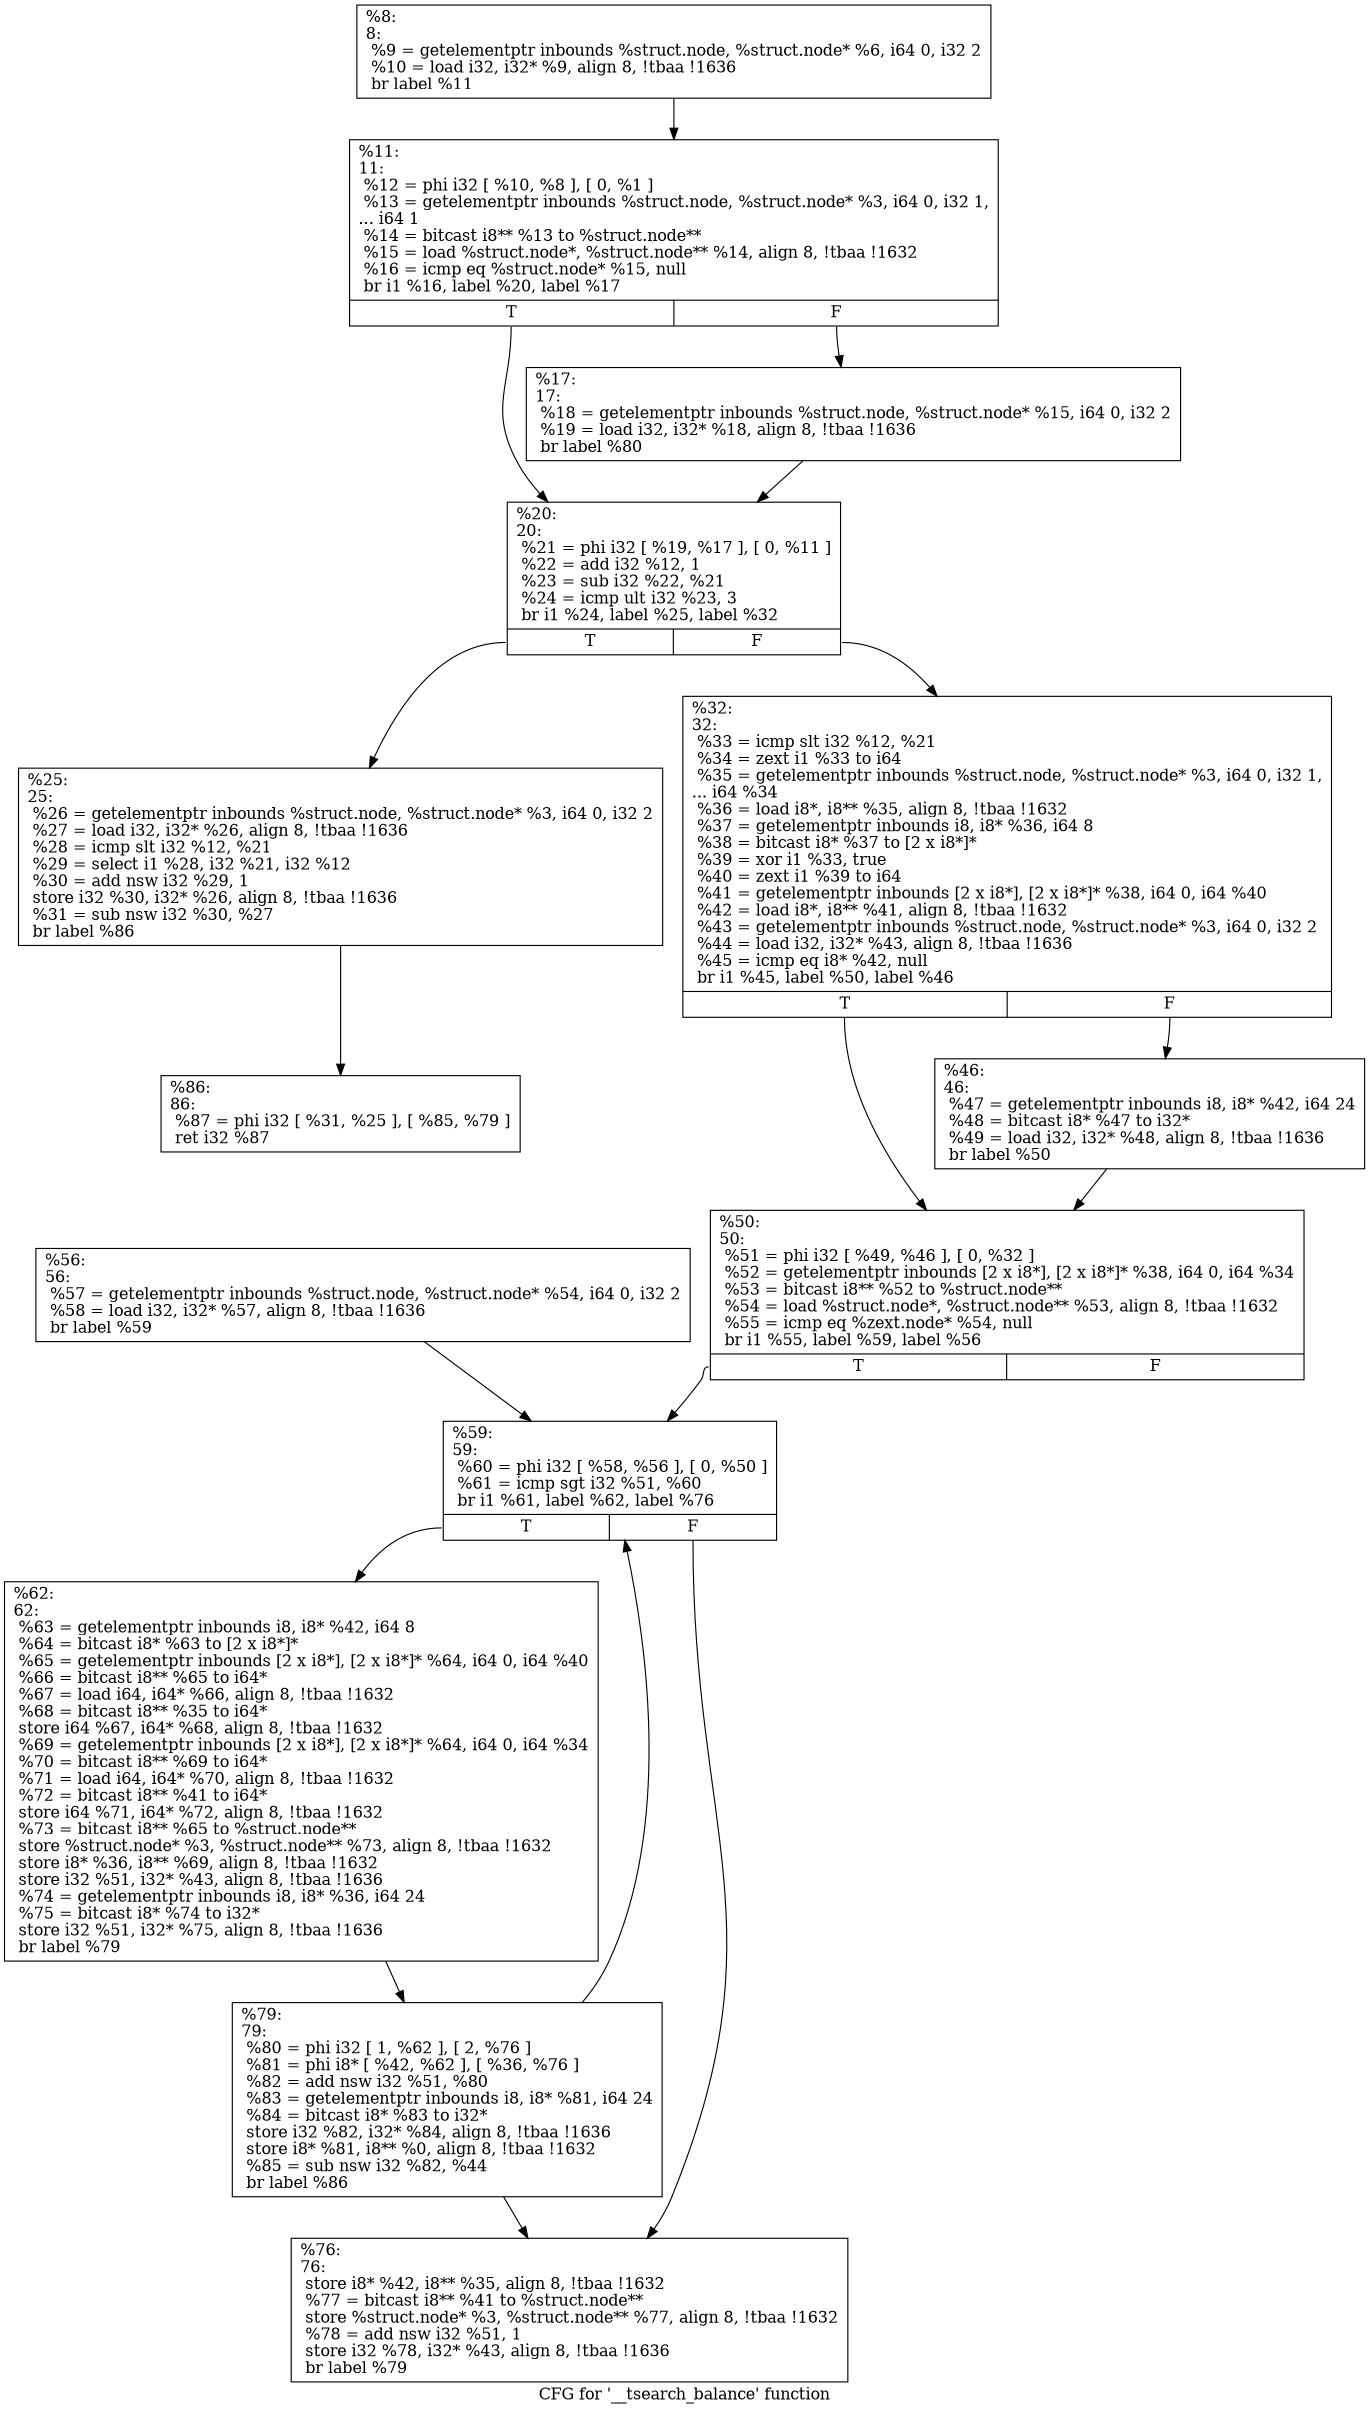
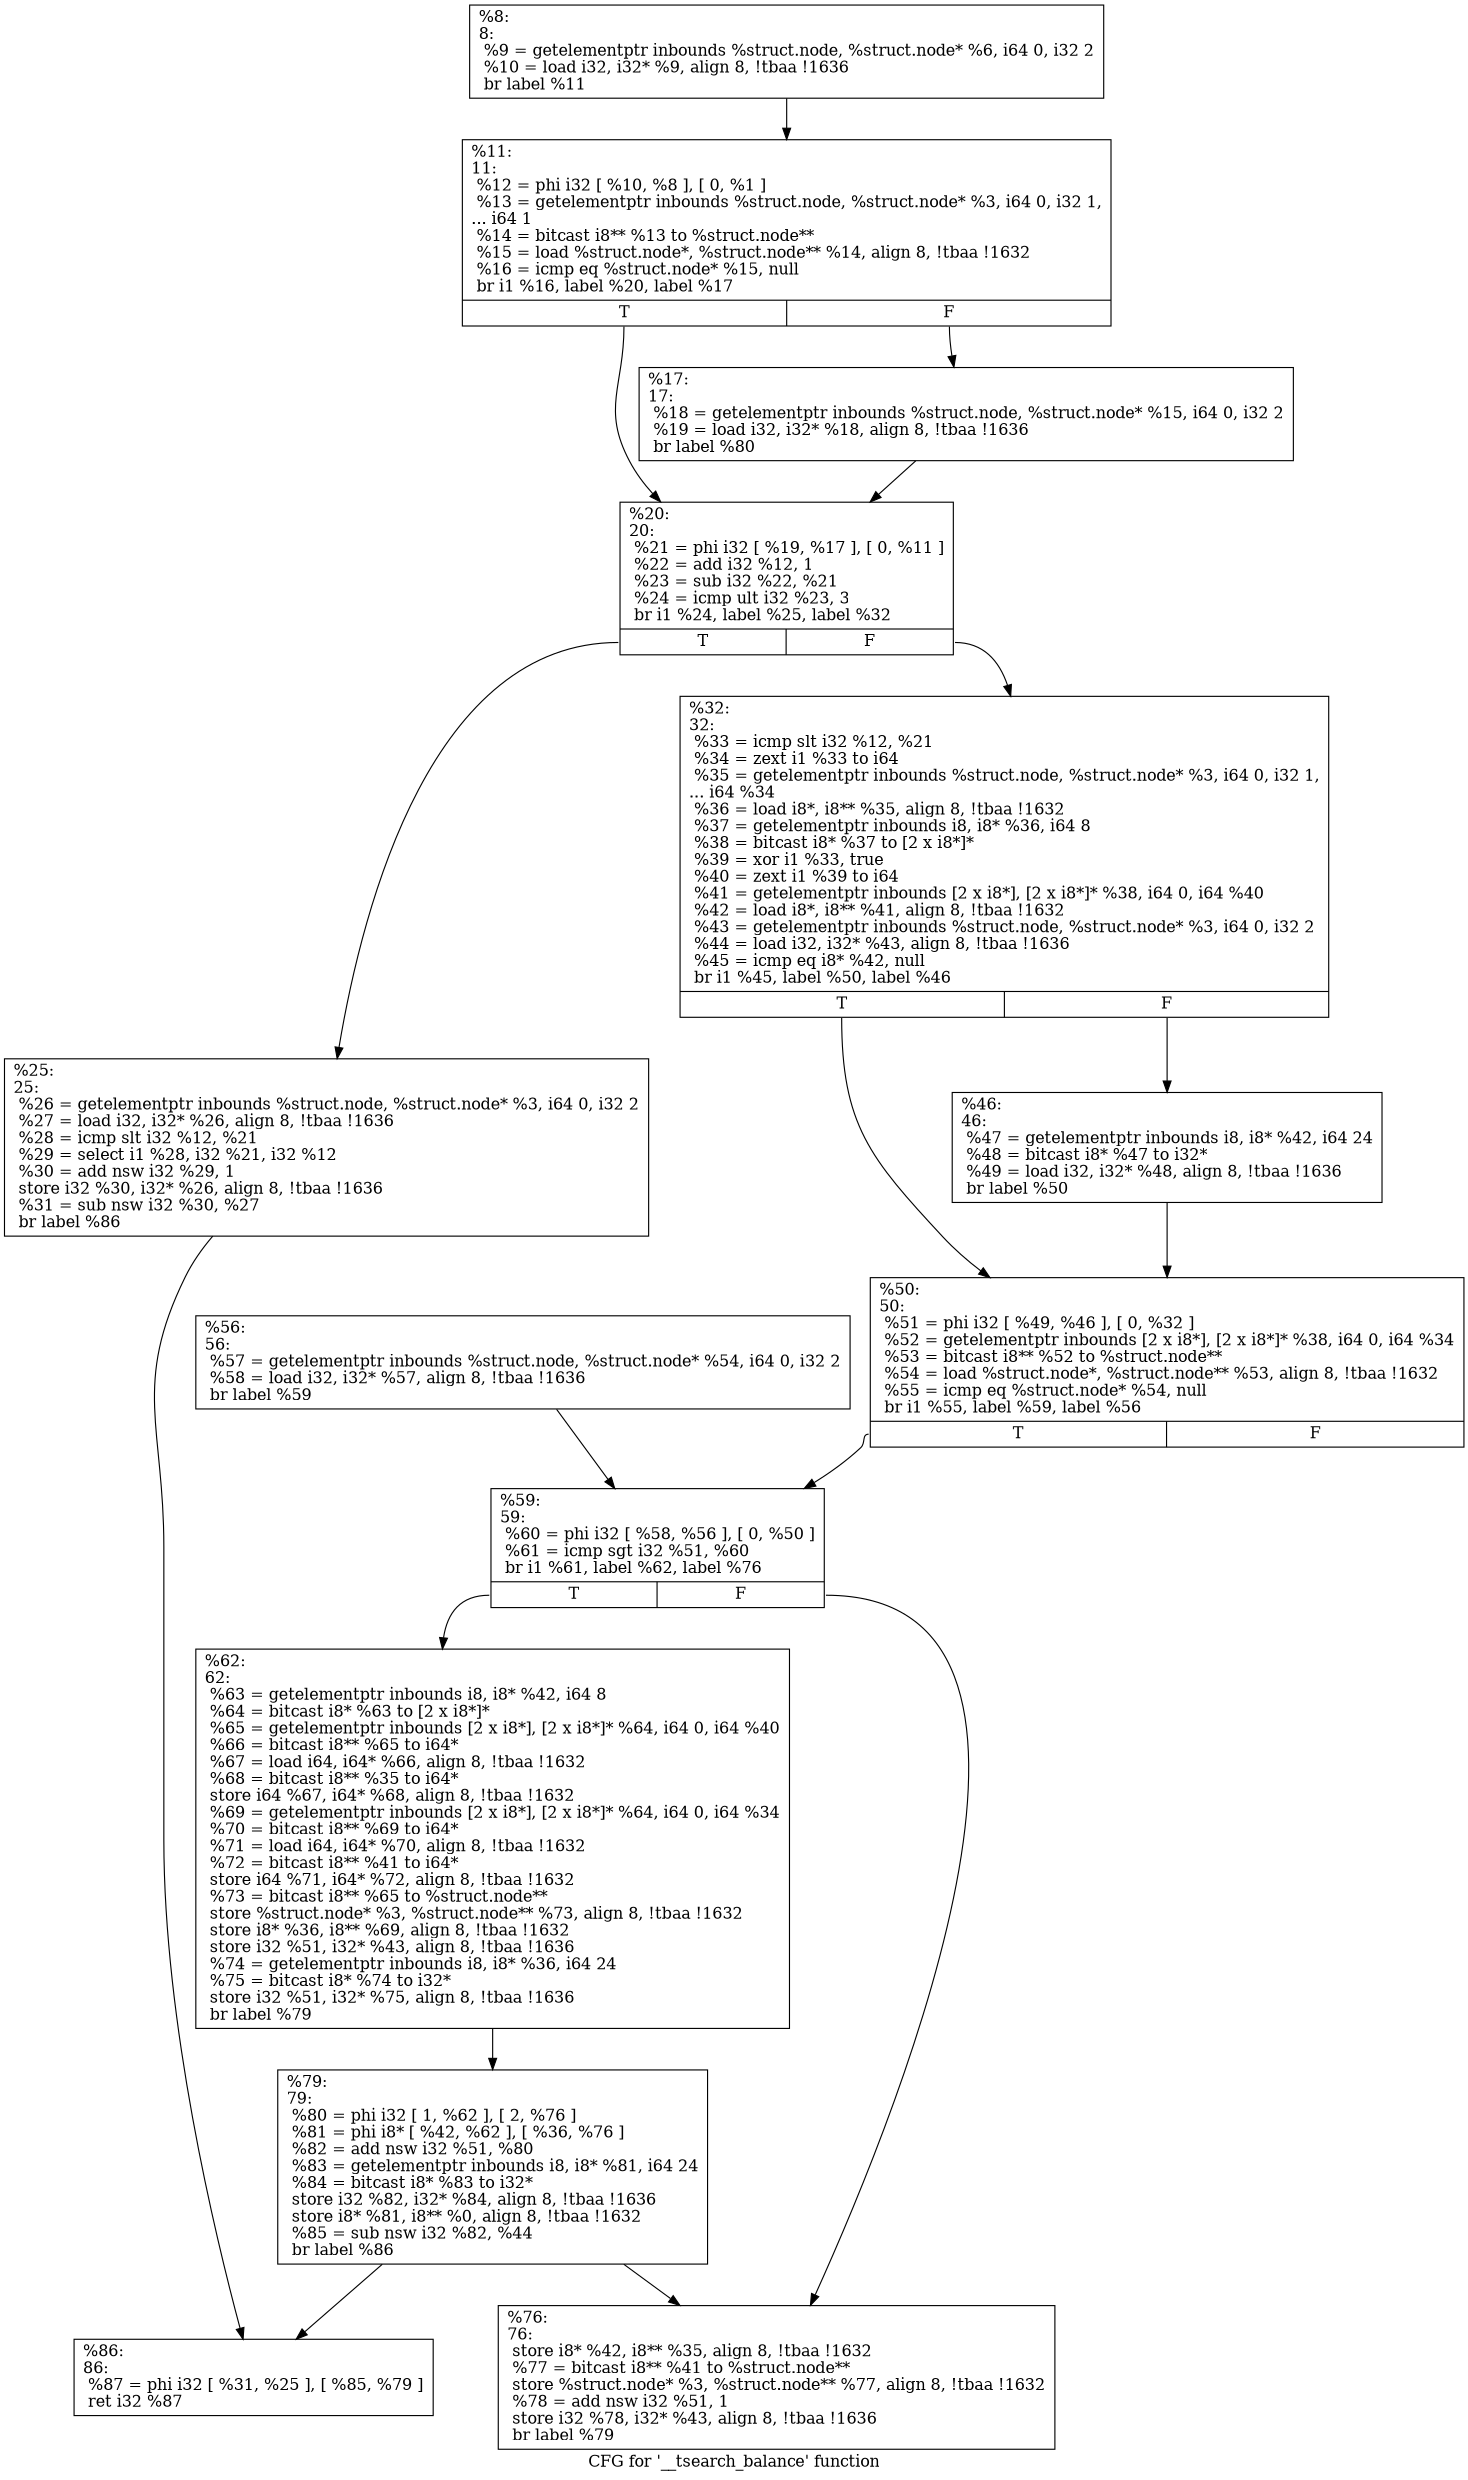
node "%50:": text "%55 = icmp eq %zext.node* %54, null" -> "%55 = icmp eq %struct.node* %54, null"
edge "%79:" -> "%59:": now "%79:" -> "%86:"
